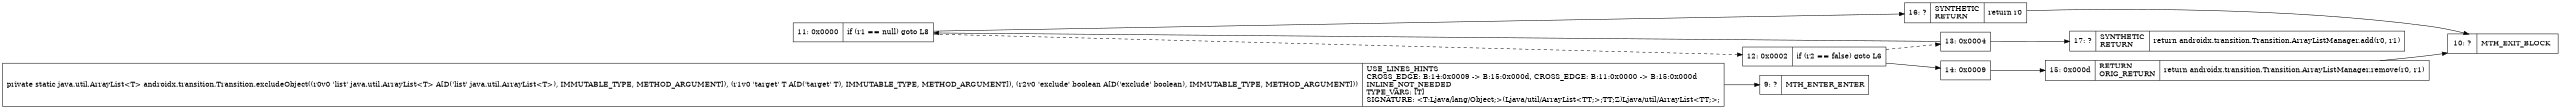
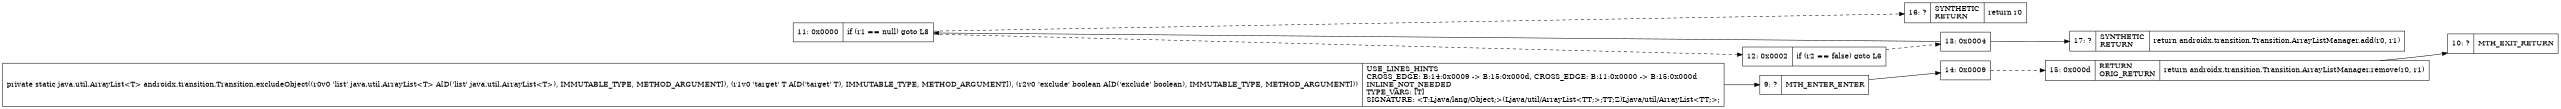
edge "16: ?" -> "10: ?": removed
edge "11: 0x0000" -> "16: ?": style solid -> dashed
node "10: ?": text "MTH_EXIT_BLOCK" -> "MTH_EXIT_RETURN"
edge "12: 0x0002" -> "14: 0x0009": now "9: ?" -> "14: 0x0009"
edge "14: 0x0009" -> "15: 0x000d": style solid -> dashed
